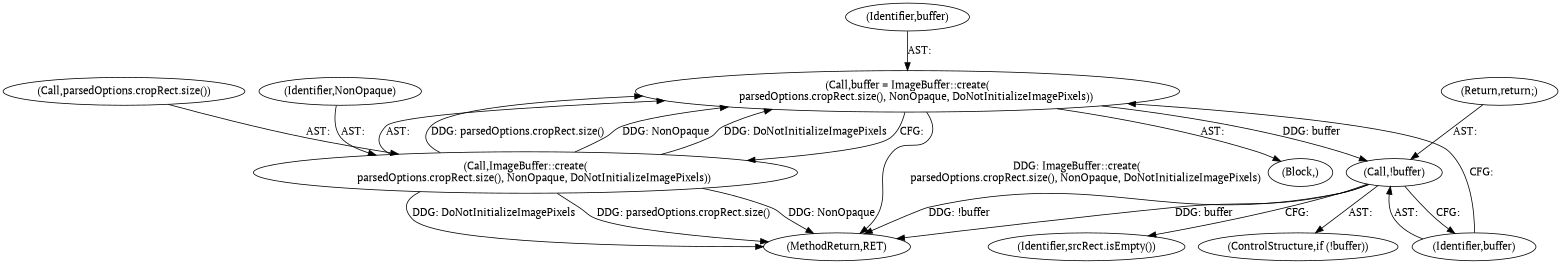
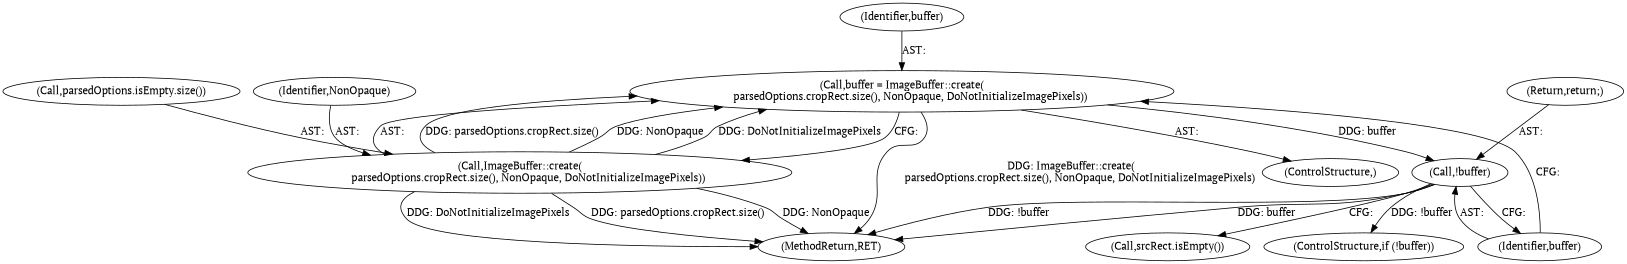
node "(Call,parsedOptions.cropRect.size())": label "(Call,parsedOptions.cropRect.size())" -> "(Call,parsedOptions.isEmpty.size())"
node "(Block,)": label "(Block,)" -> "(ControlStructure,)"
edge "(Call,!buffer)" -> "(ControlStructure,if (!buffer))": label "AST: " -> "DDG: !buffer"
node "(Identifier,srcRect.isEmpty())": label "(Identifier,srcRect.isEmpty())" -> "(Call,srcRect.isEmpty())"
